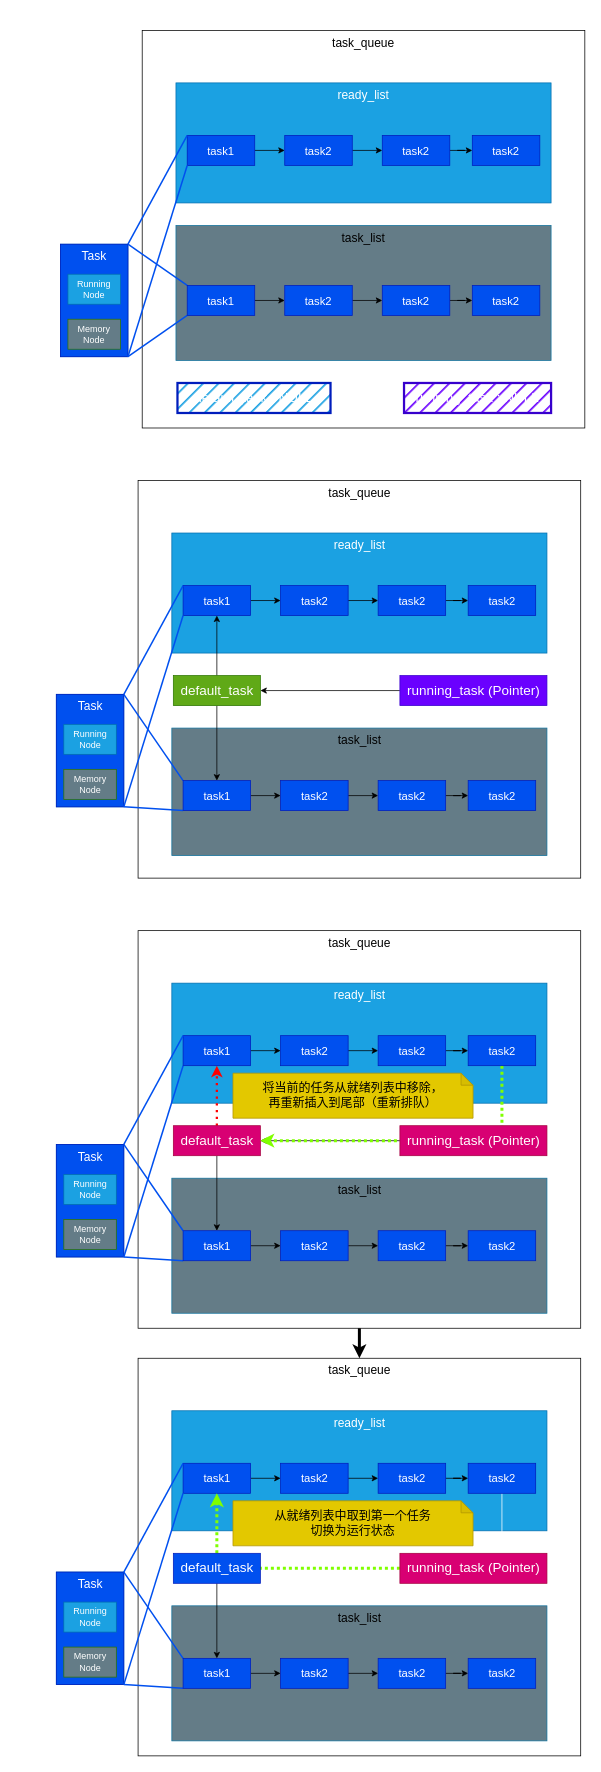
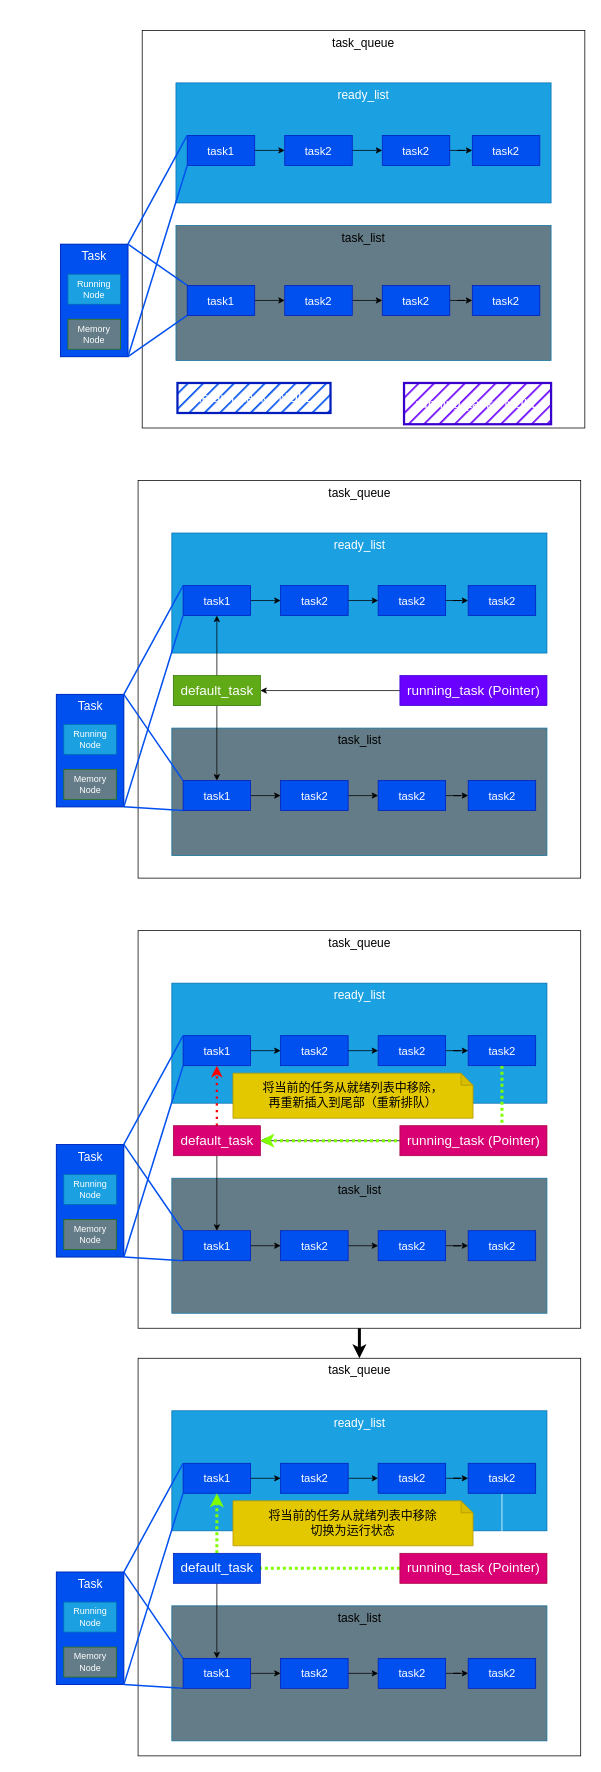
node "default_task : NULL": fillcolor #1ba1e2 -> #0050ef
node "running_task : NULL": size 147x30 -> 147x41
node "从就绪列表中取到第一个任务 切换为运行状态": label "从就绪列表中取到第一个任务 切换为运行状态" -> "将当前的任务从就绪列表中移除 切换为运行状态"
